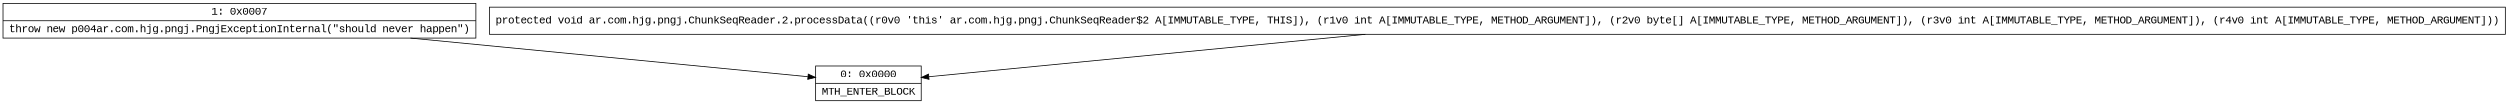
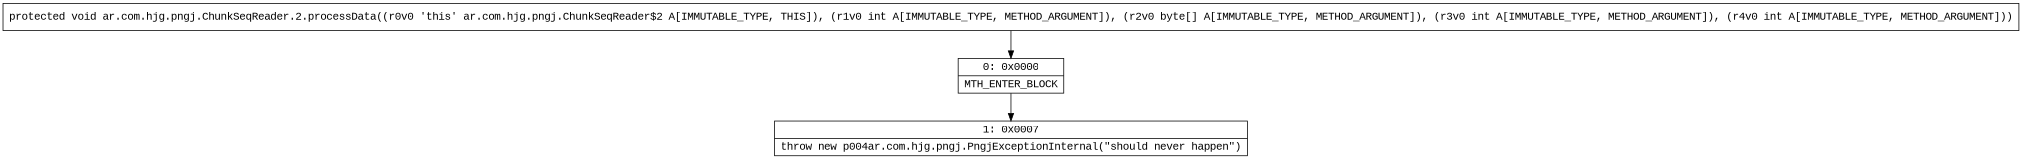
edge "1: 0x0007" -> "0: 0x0000": reversed
